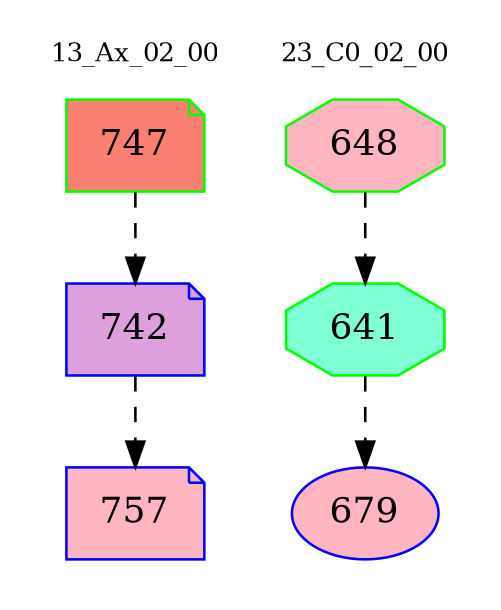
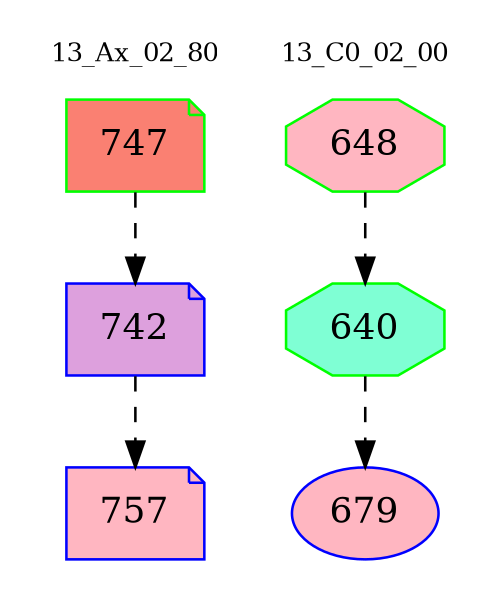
cluster "13_Ax_02_00": label "13_Ax_02_00" -> "13_Ax_02_80"
cluster "23_C0_02_00": label "23_C0_02_00" -> "13_C0_02_00"
node "641": label "641" -> "640"
